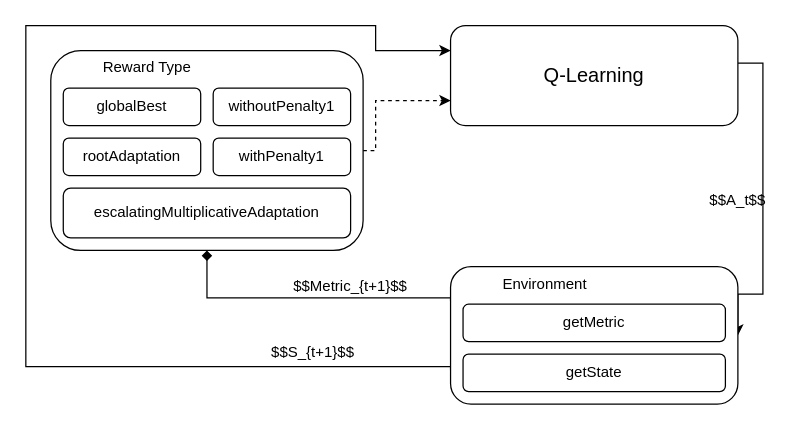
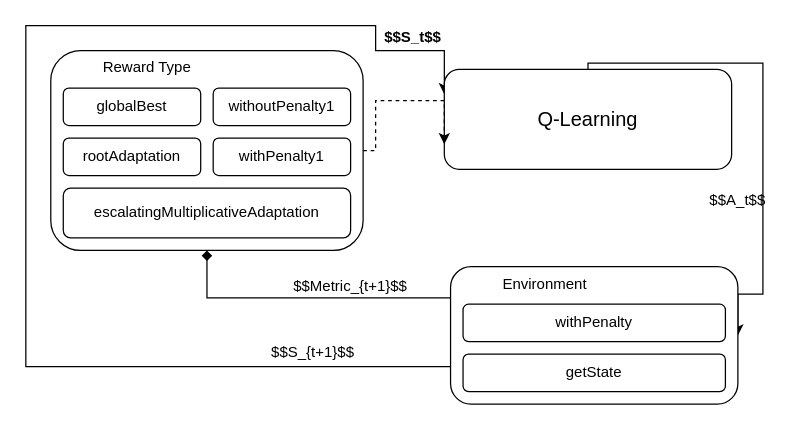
node "$$S_t$$": added
node "Q-Learning": moved (594, 76) -> (588, 119)
node "getMetric": label "getMetric" -> "withPenalty"
